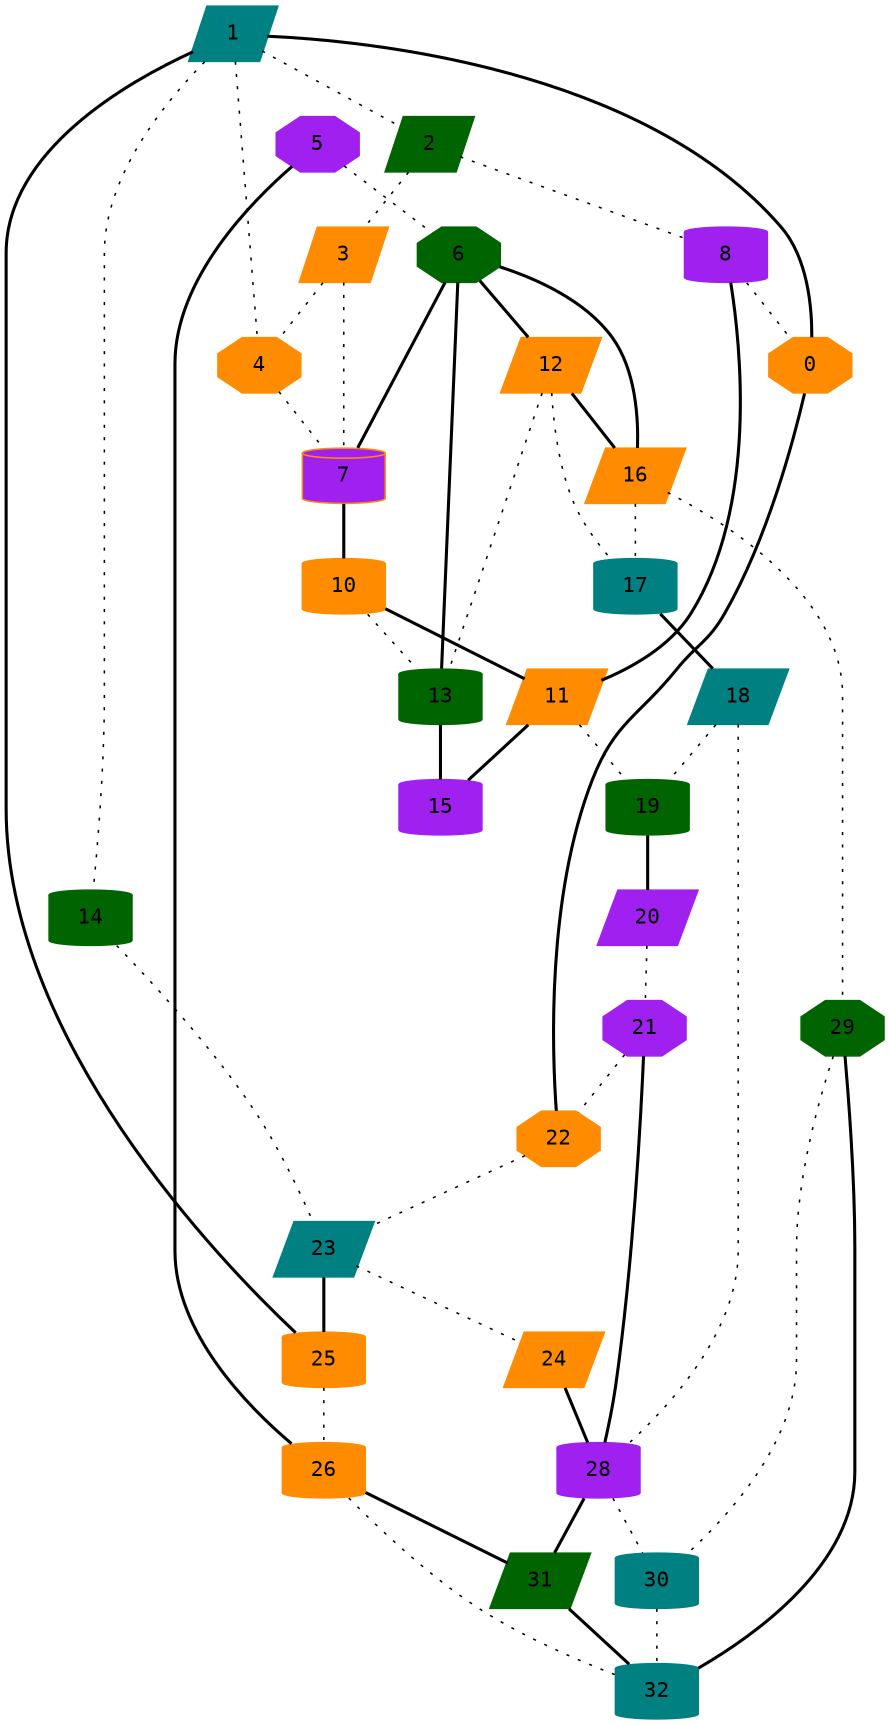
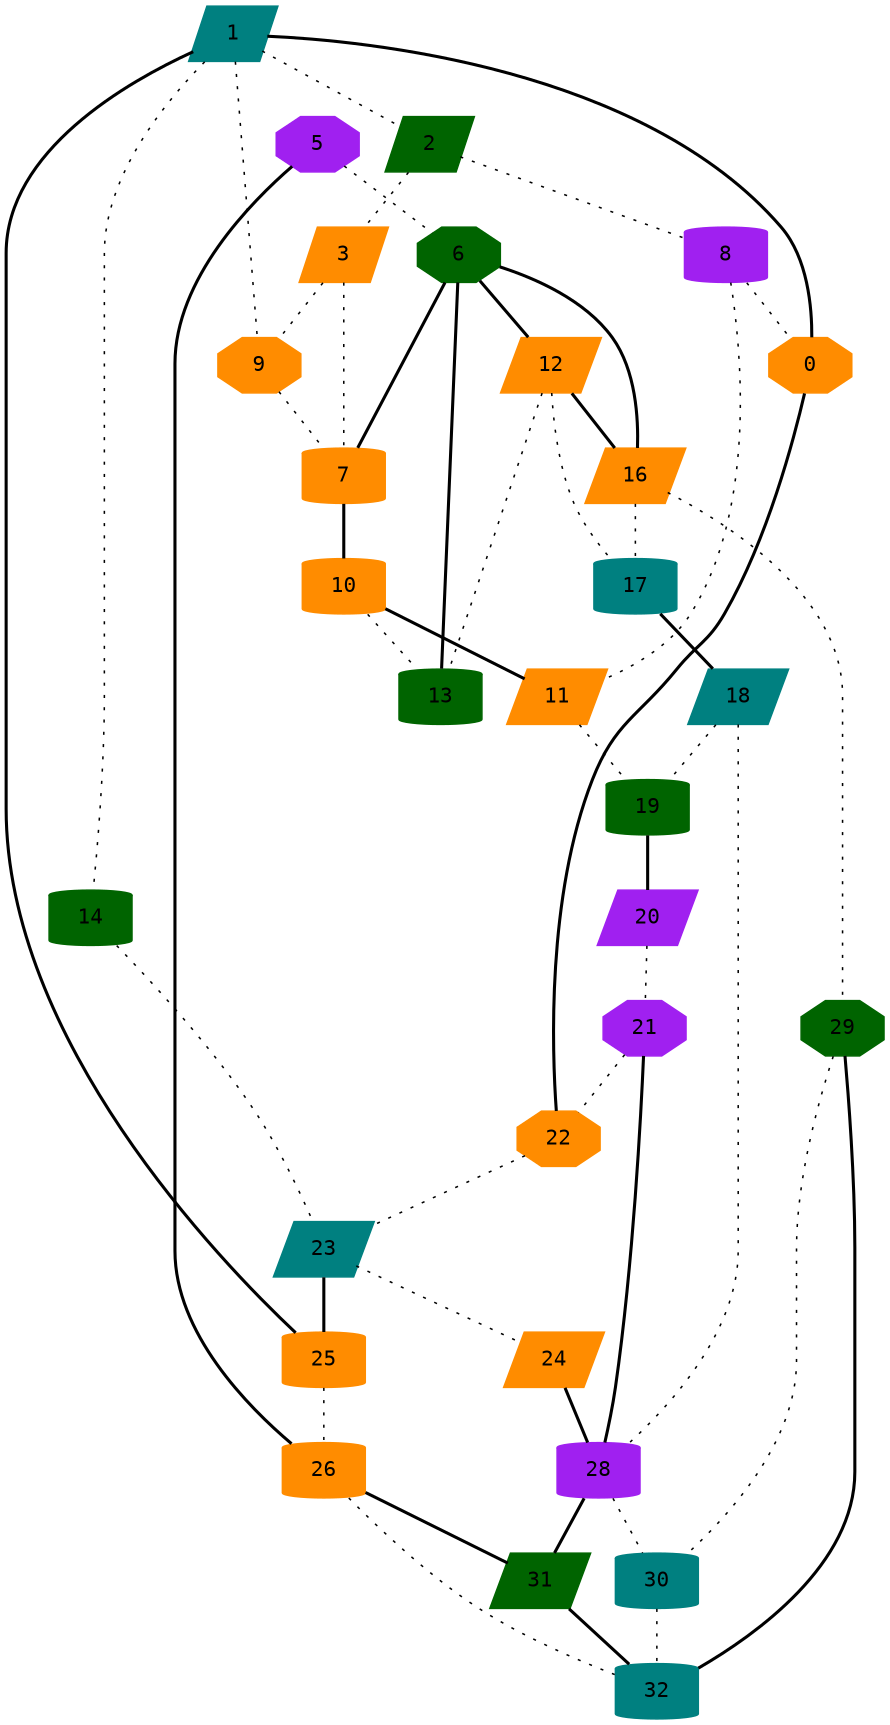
node "4": label "4" -> "9"
node "7": fillcolor purple -> darkorange
edge "8" -- "11": style bold -> dotted
node "15": removed
